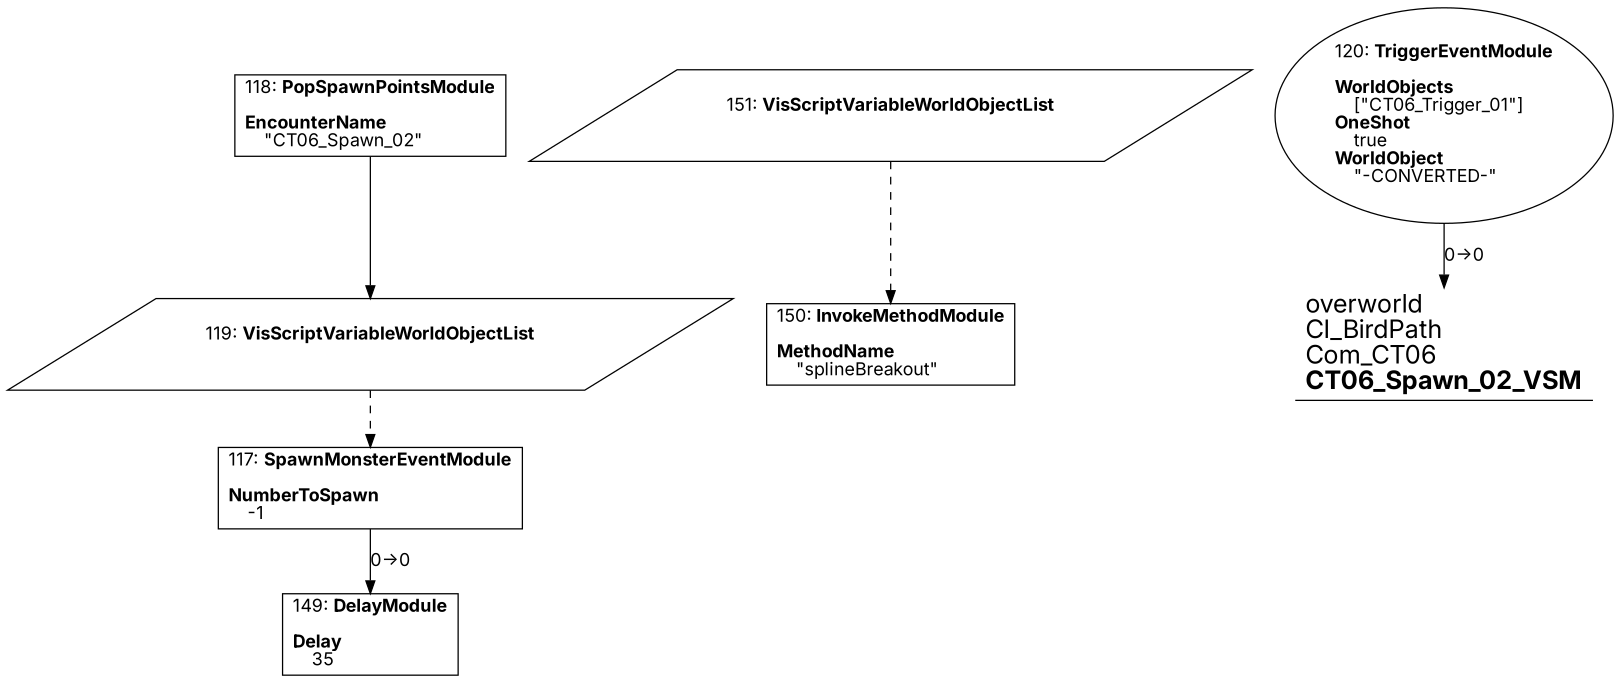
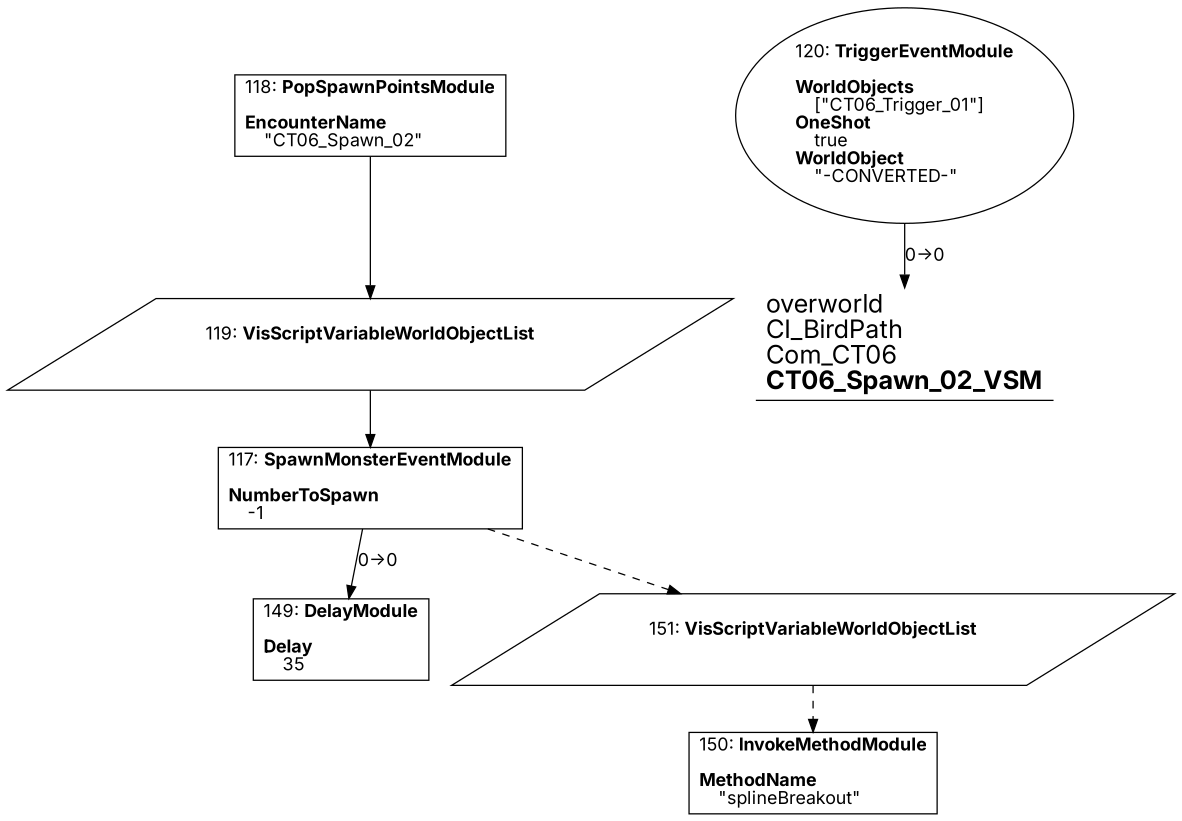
edge "119:" -> "117:": style dashed -> solid
edge "117:" -> "151:": added
